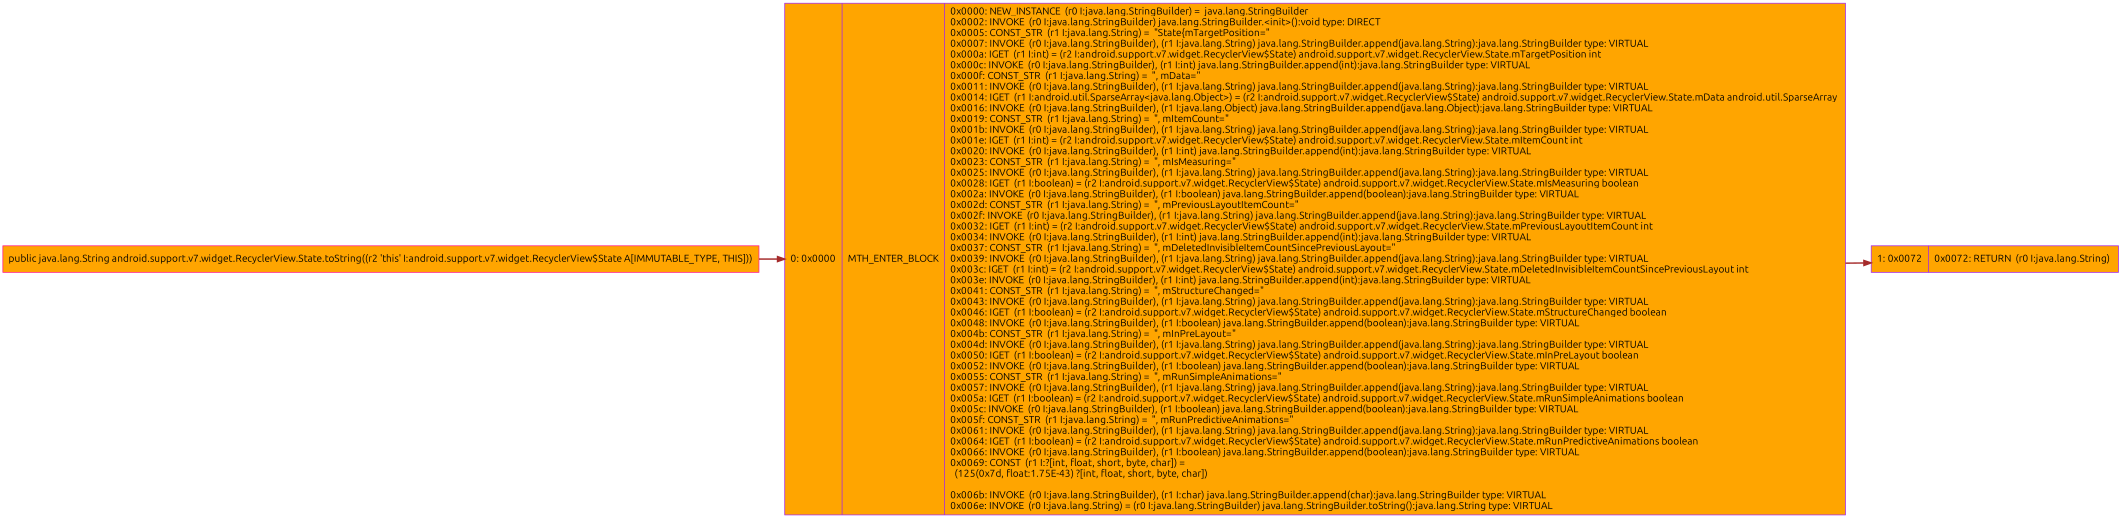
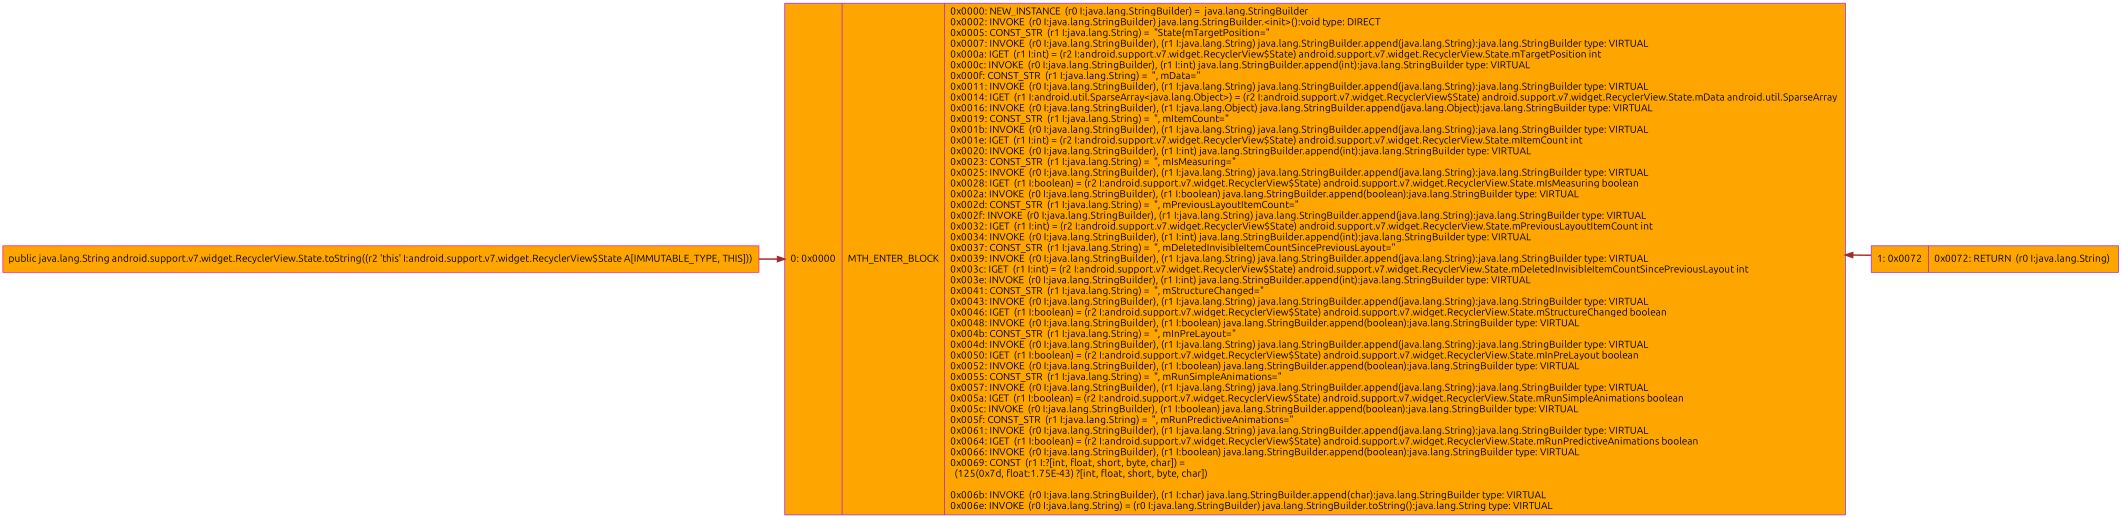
edge "0: 0x0000" -> "1: 0x0072": reversed
